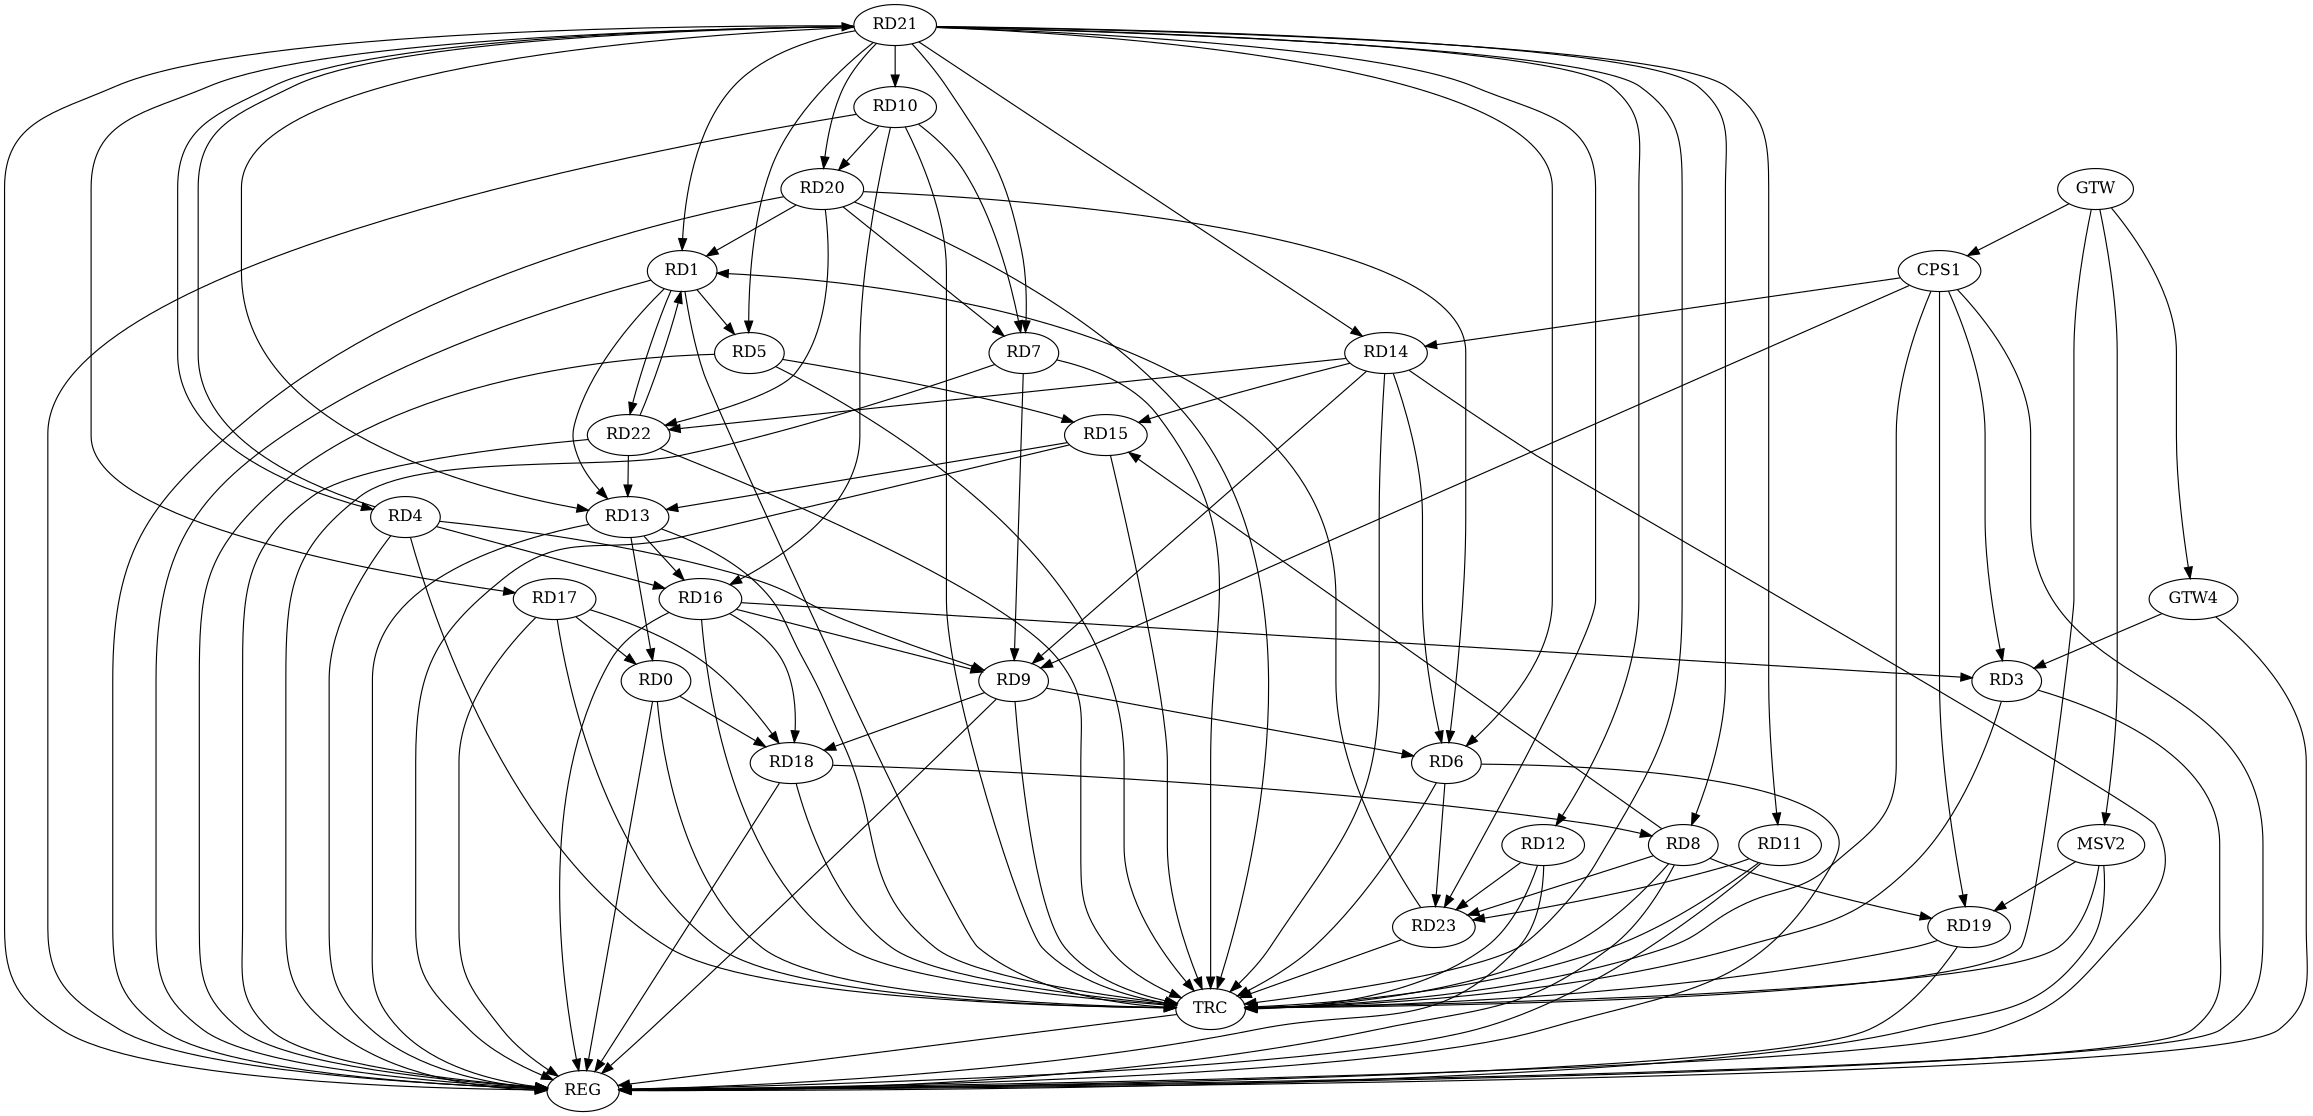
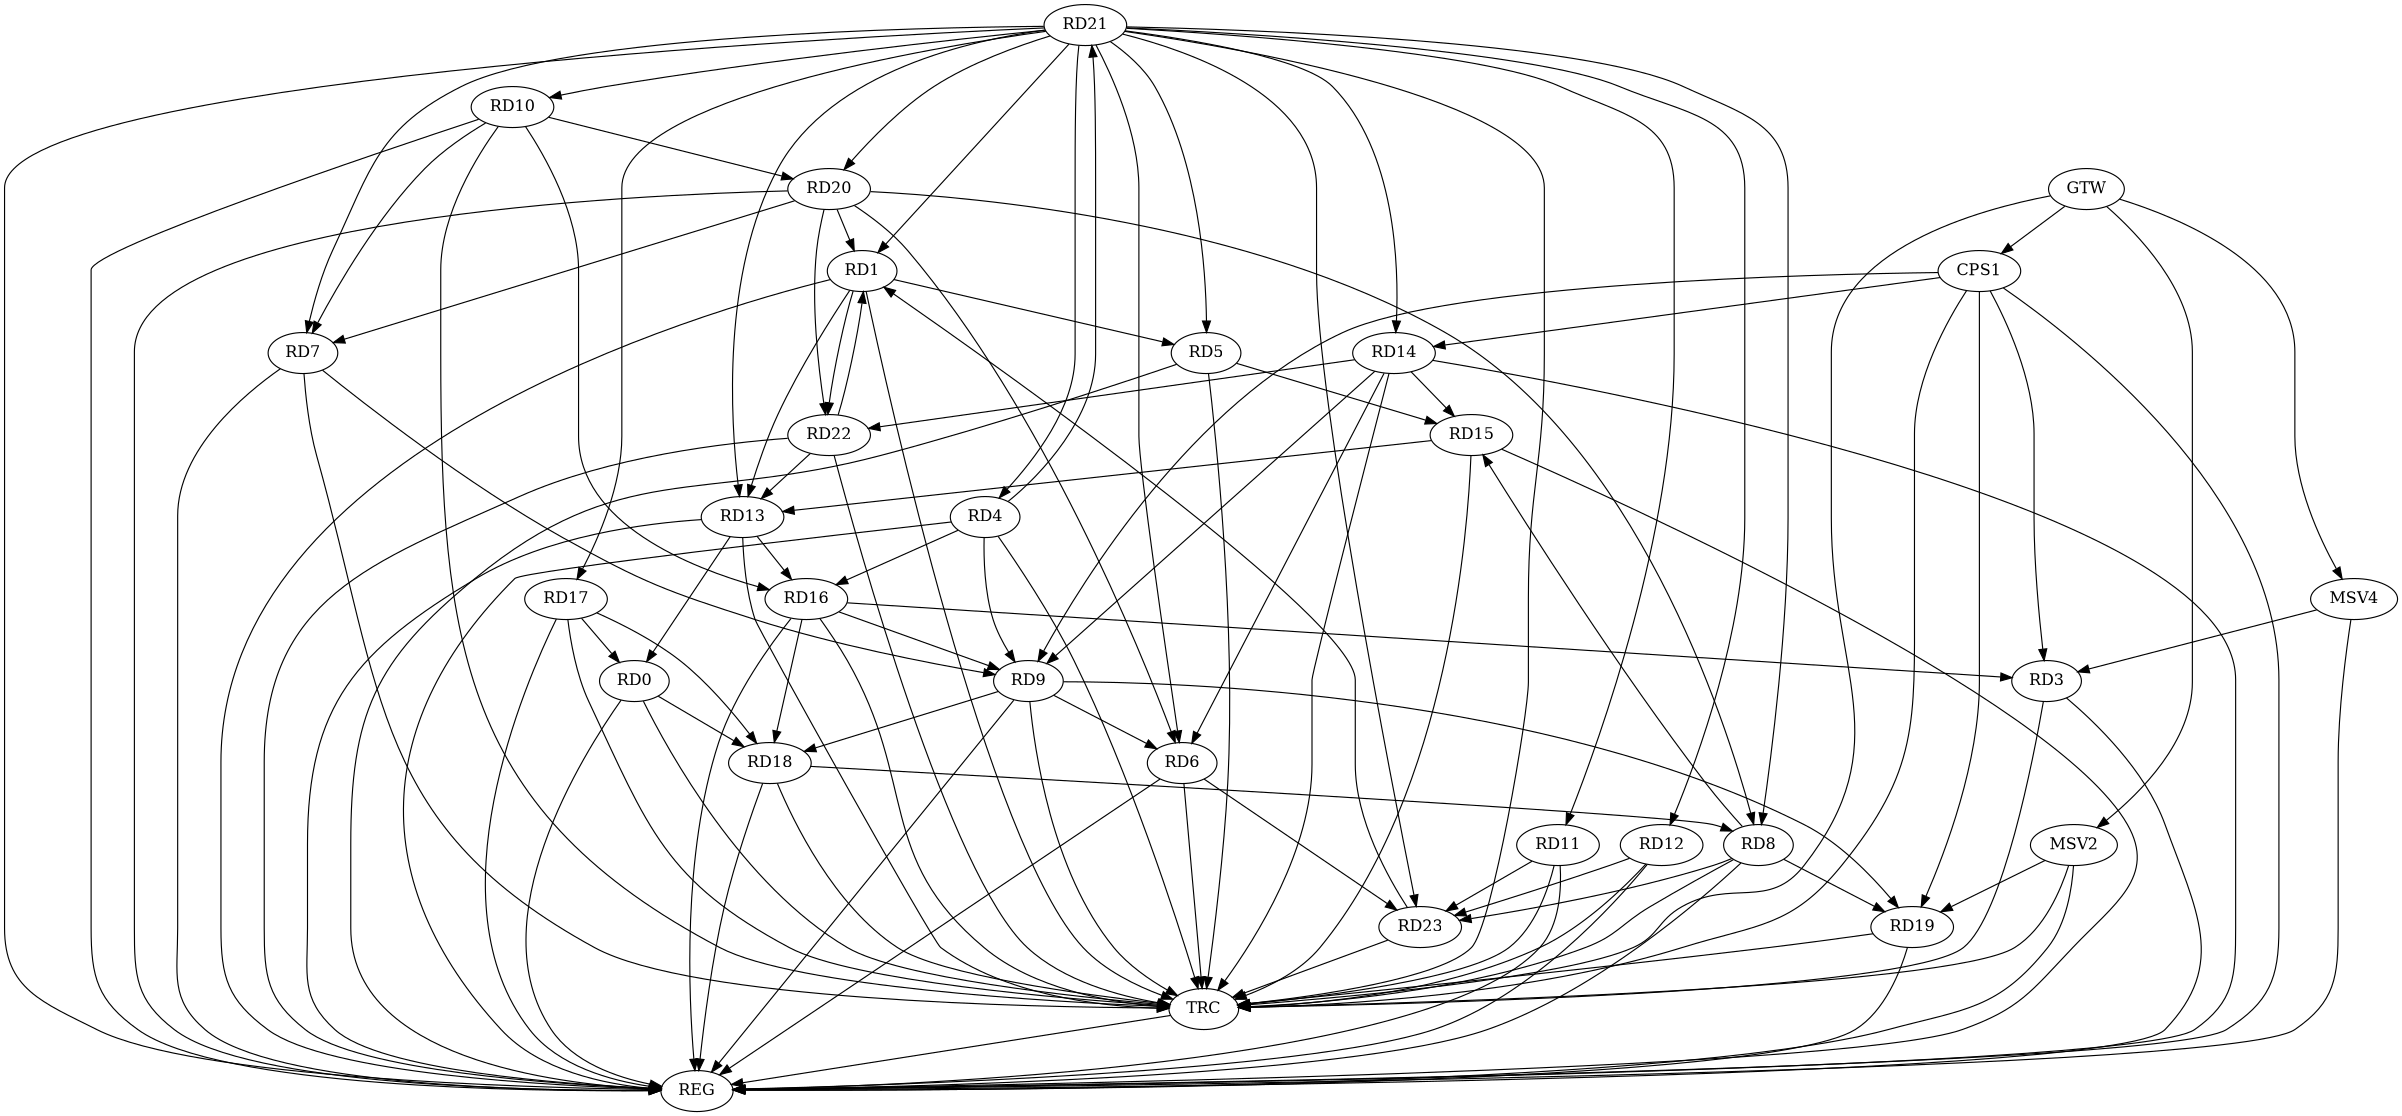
edge "RD20" -> "TRC": now "RD20" -> "RD8"
node "GTW4": label "GTW4" -> "MSV4"
edge "RD9" -> "RD19": added
